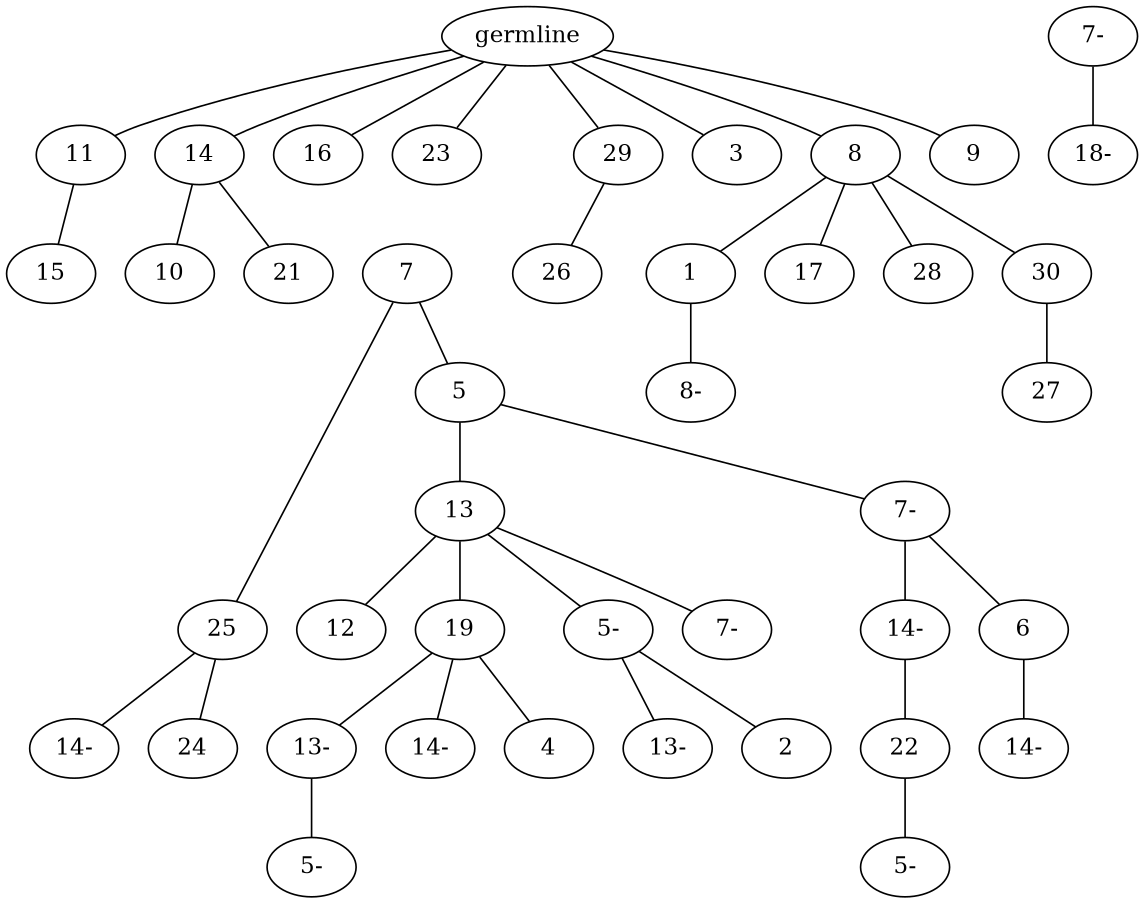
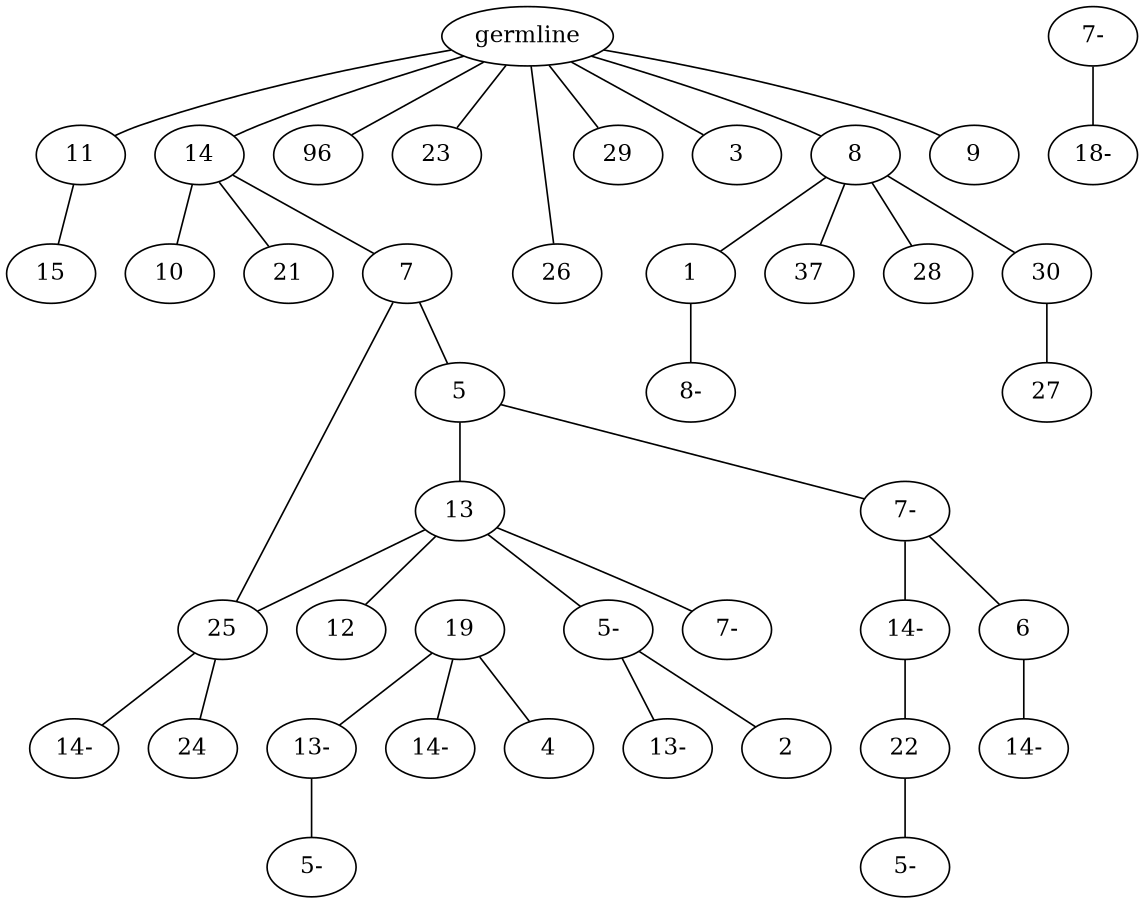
node "16": label "16" -> "96"
edge "14" -- "7": added
edge "29" -- "26": now "germline" -- "26"
node "17": label "17" -> "37"
edge "13" -- "19": now "13" -- "25"
